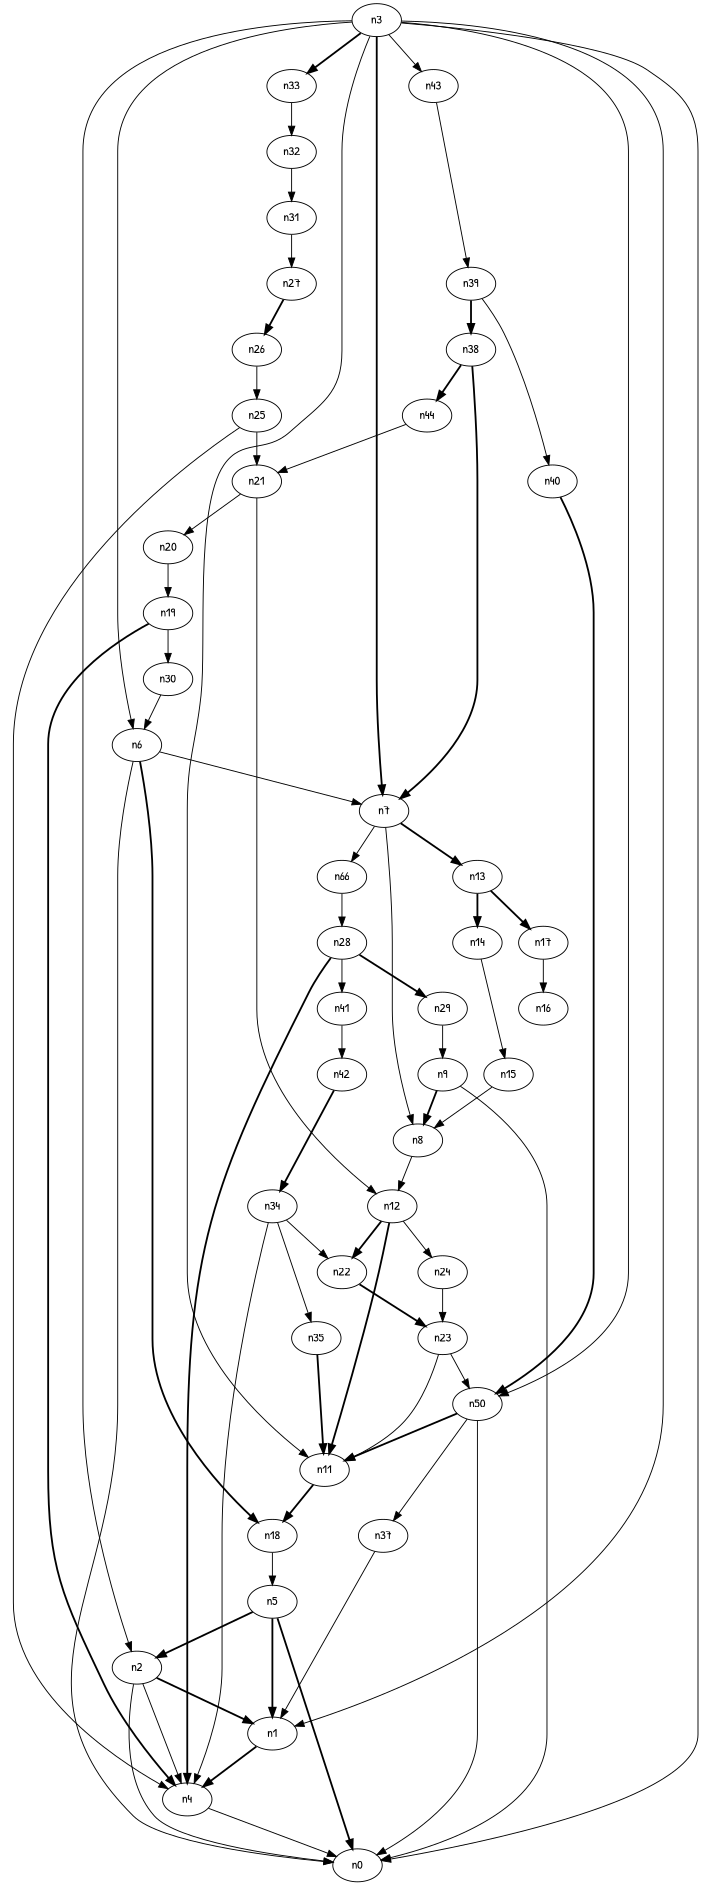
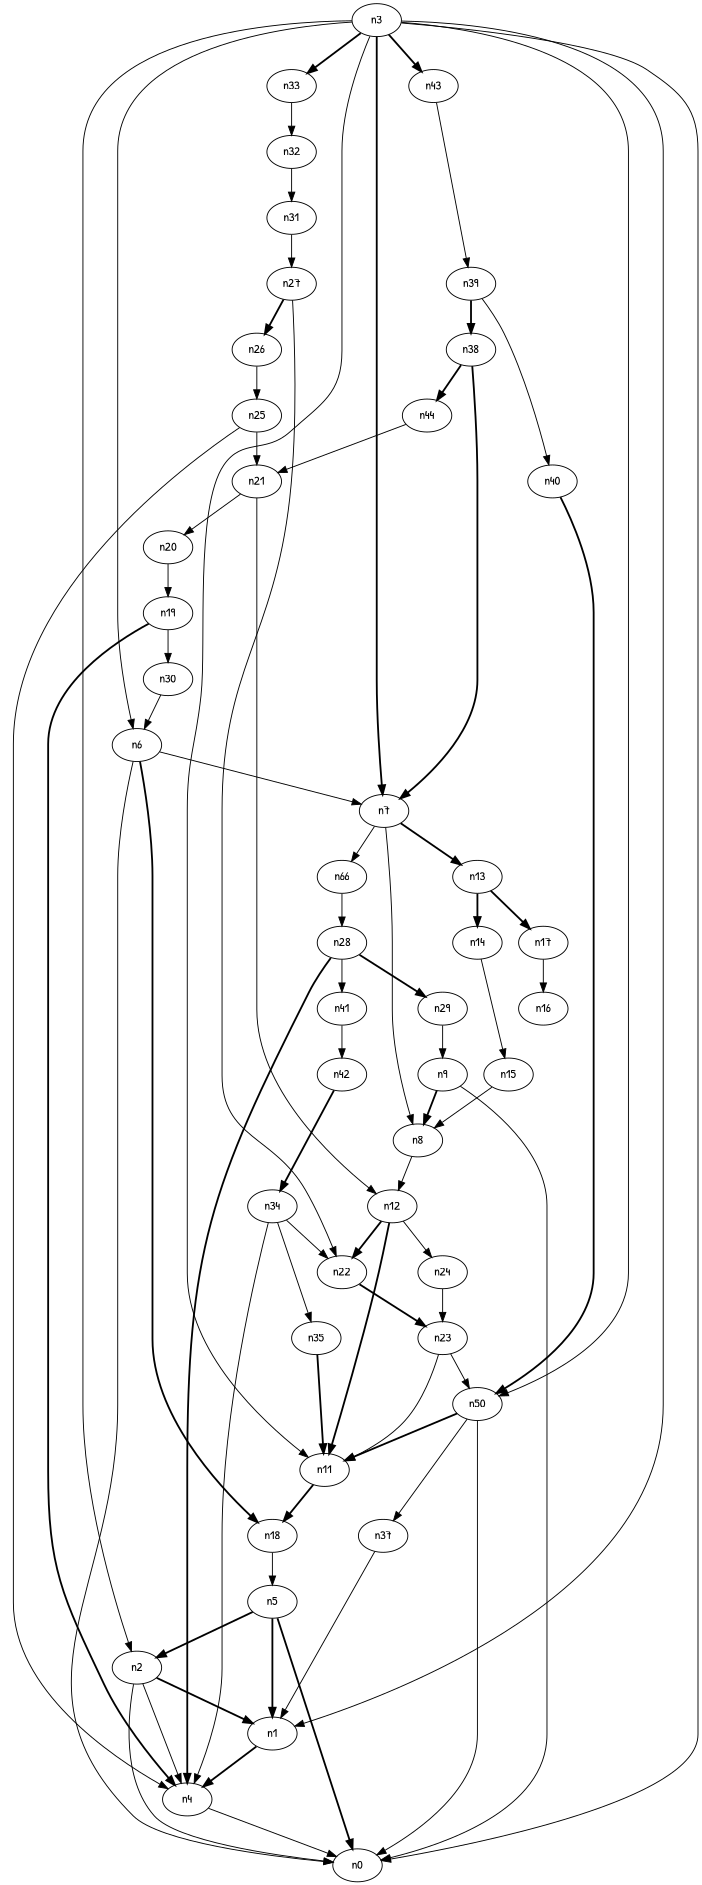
edge "n3" -> "n43": style solid -> bold
edge "n27" -> "n22": added
